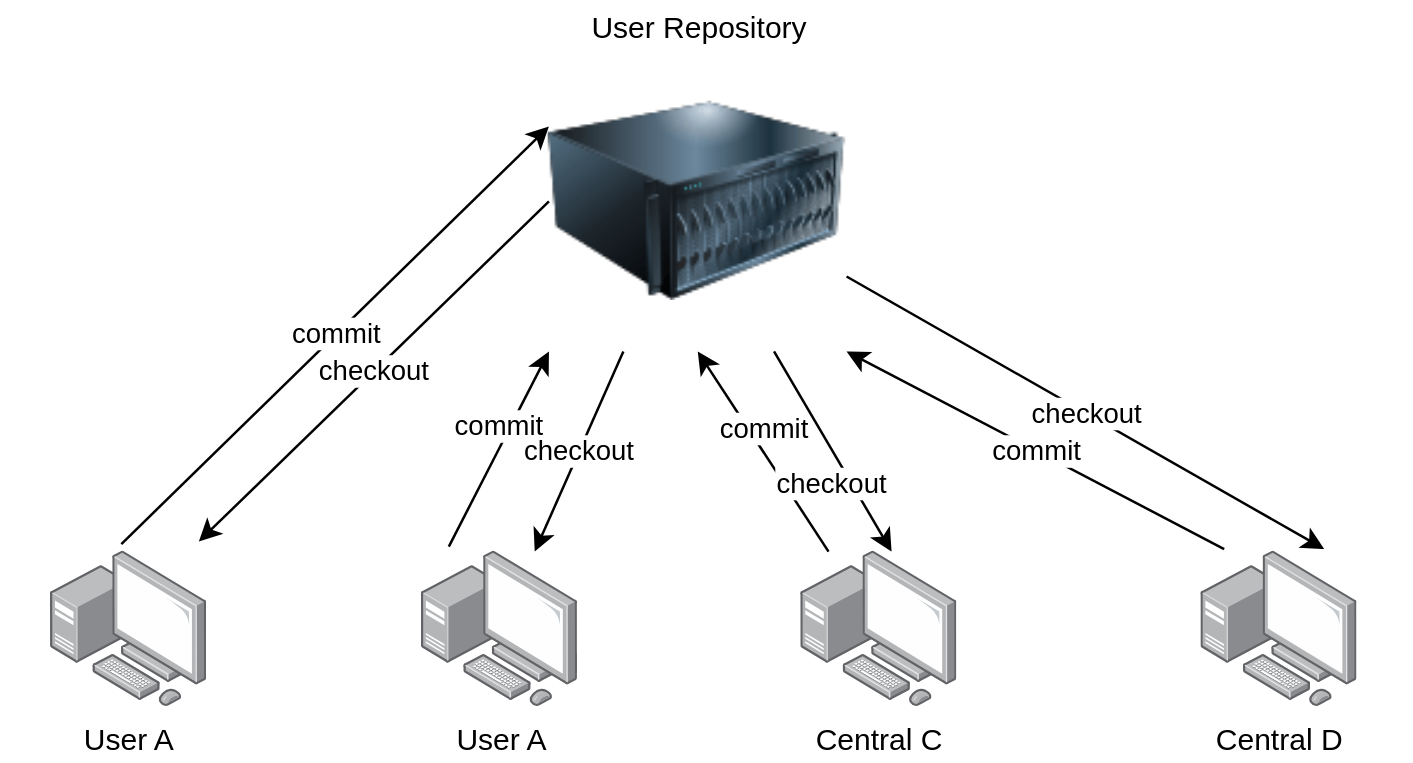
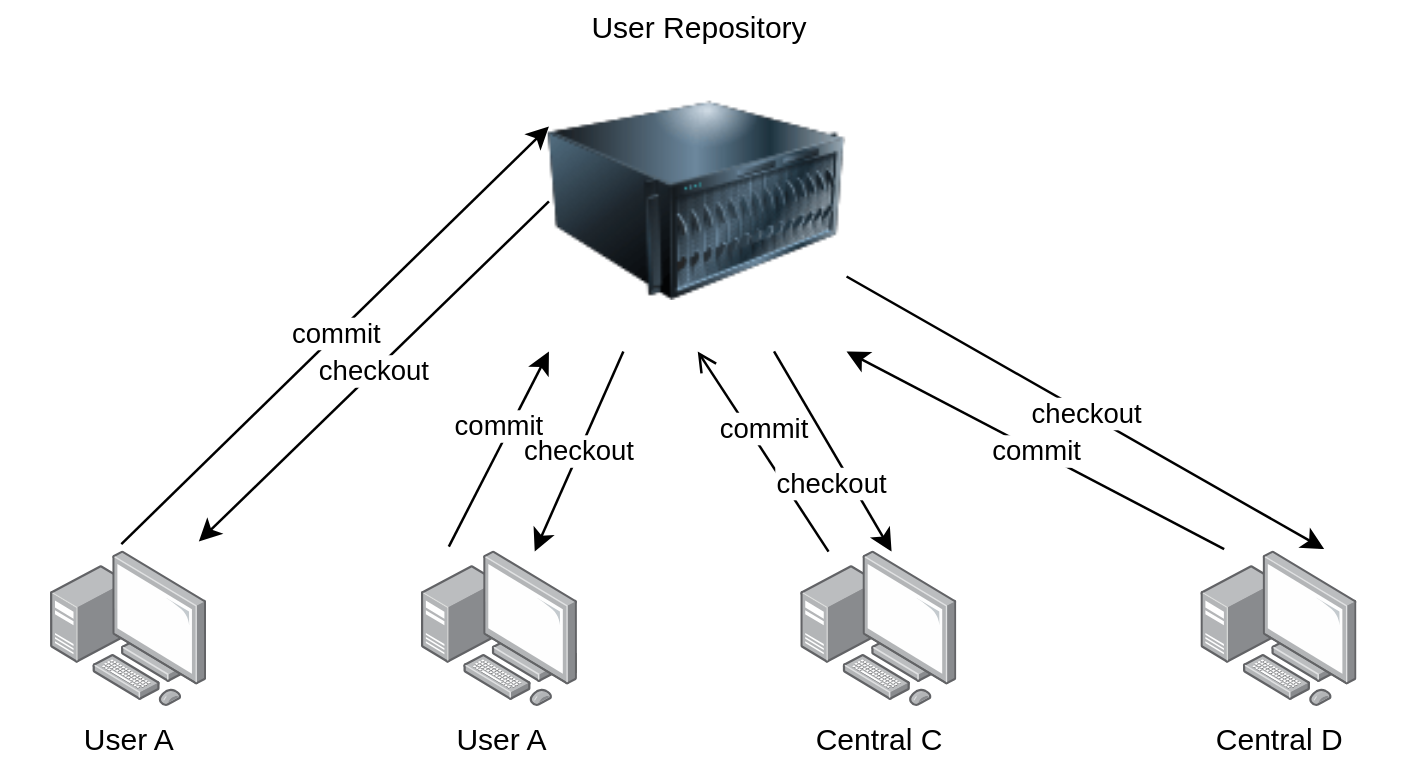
edge "Central C" -> "User Repository": arrowhead classic -> open
